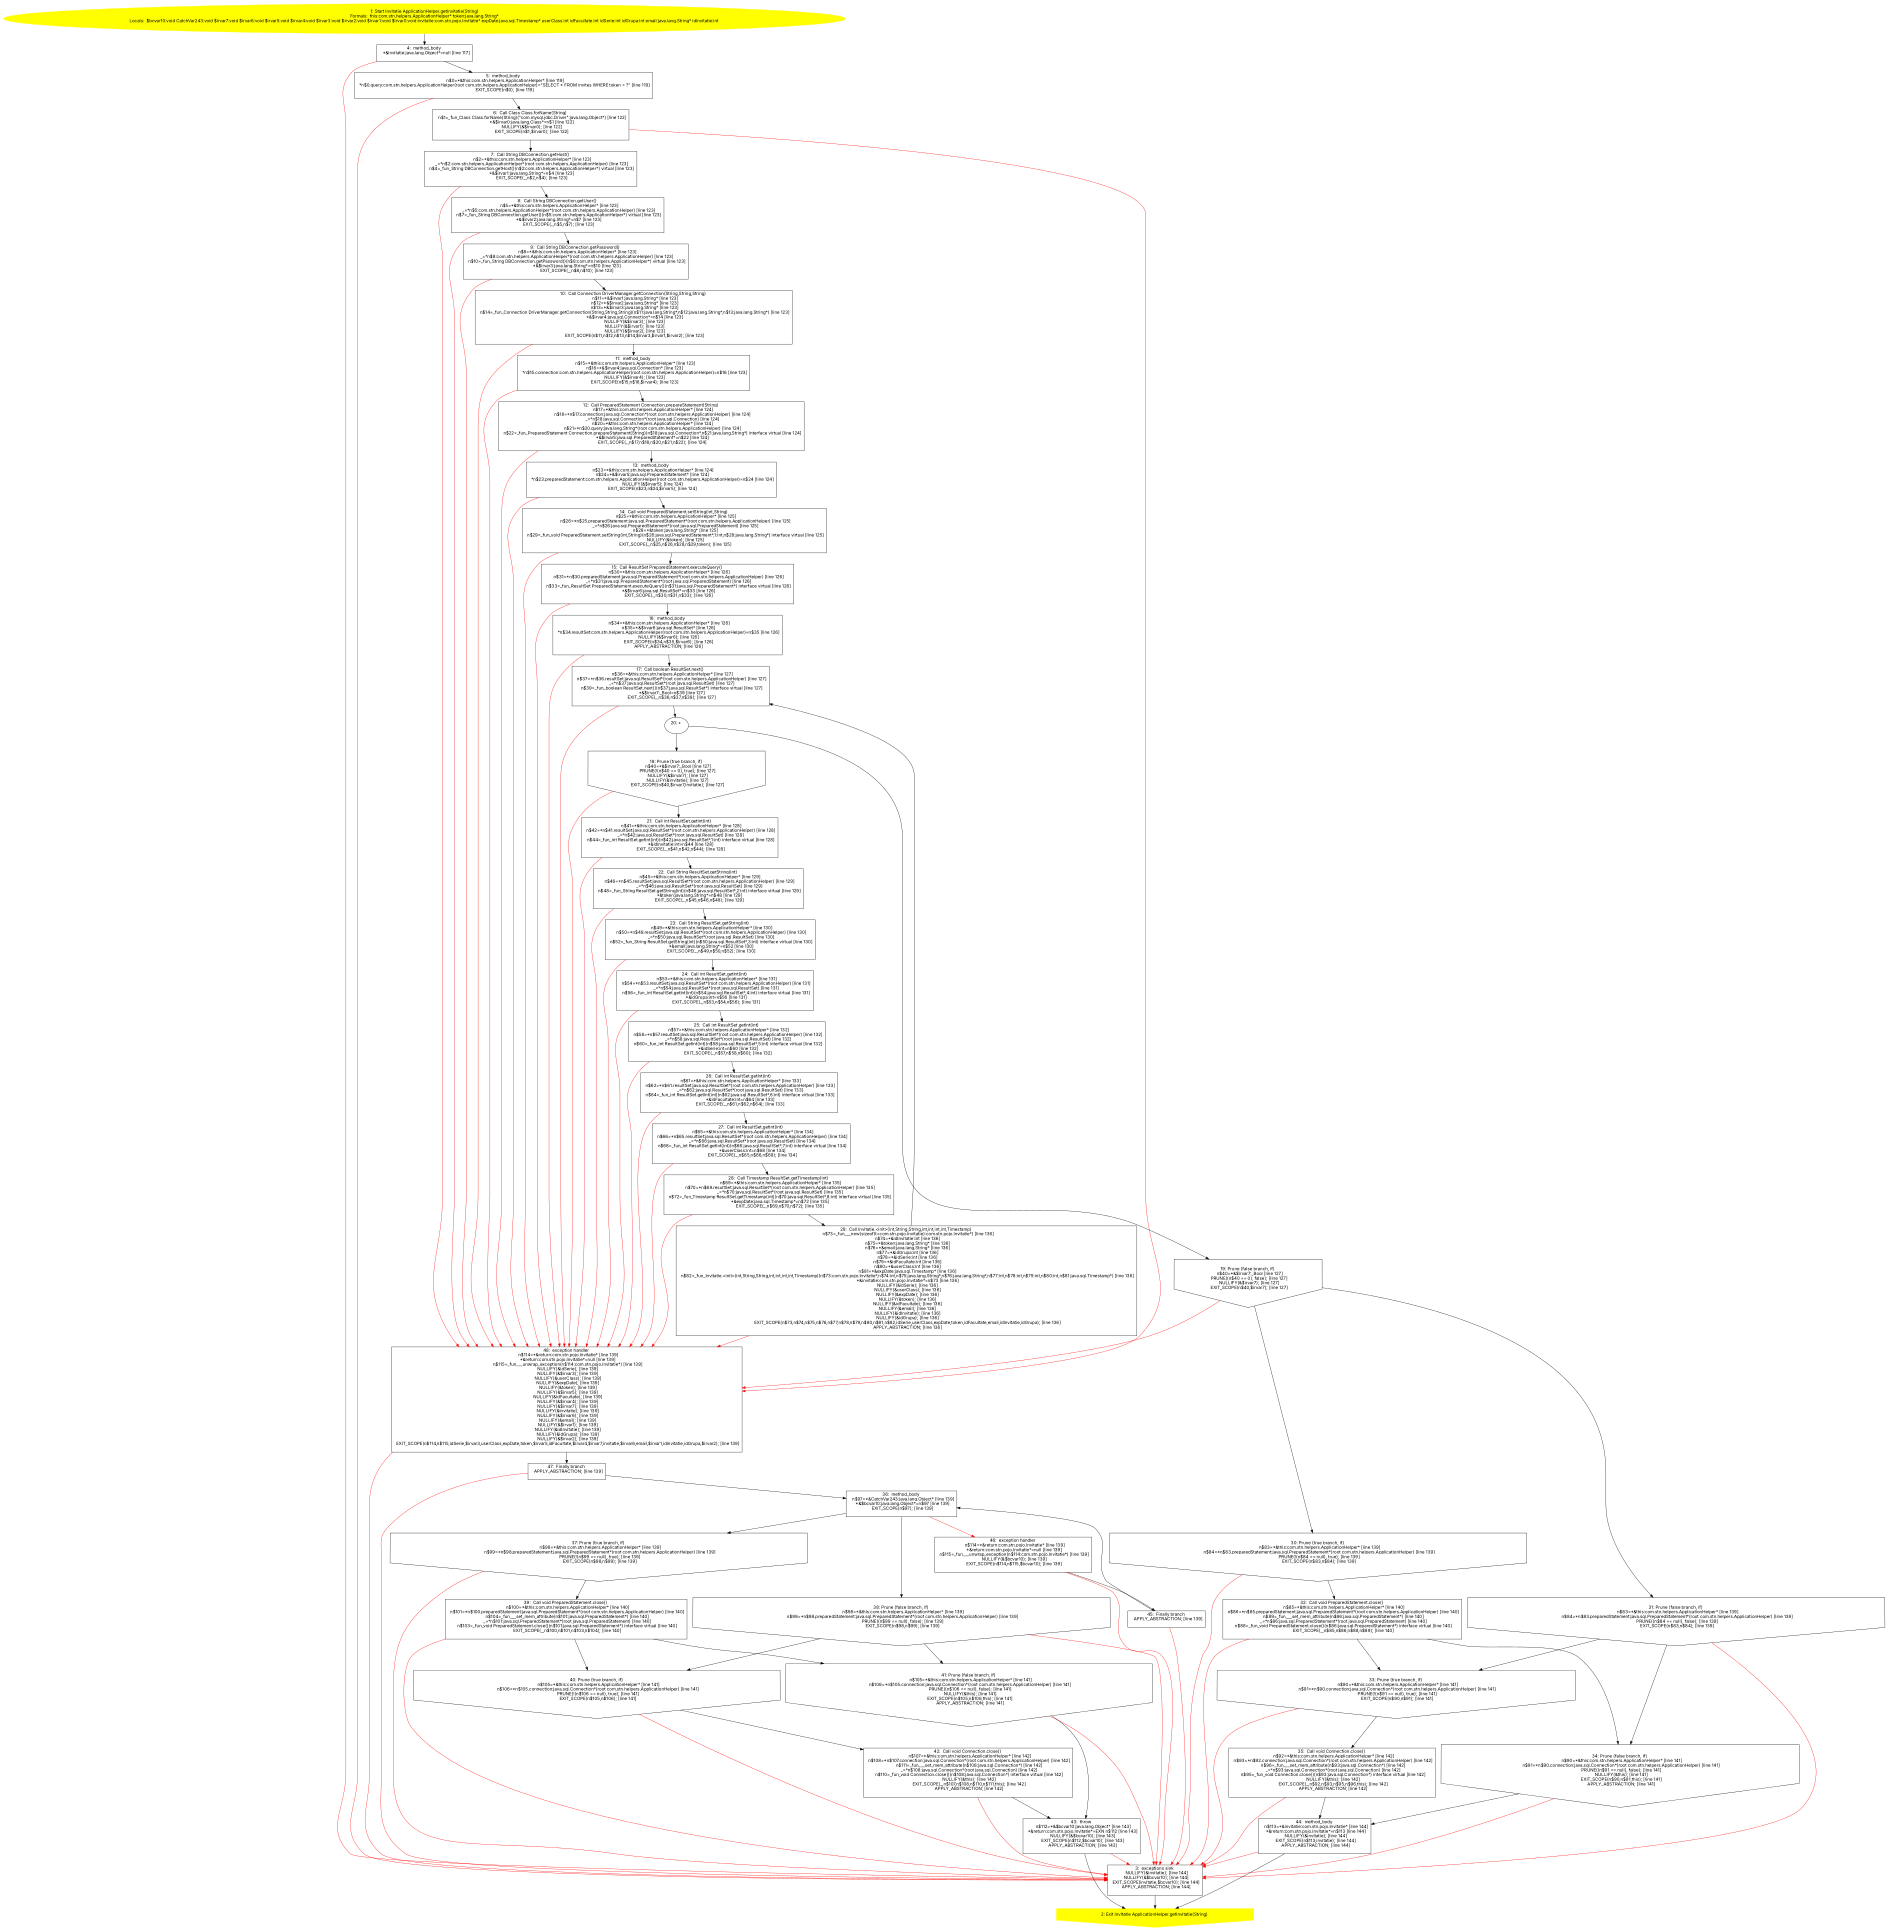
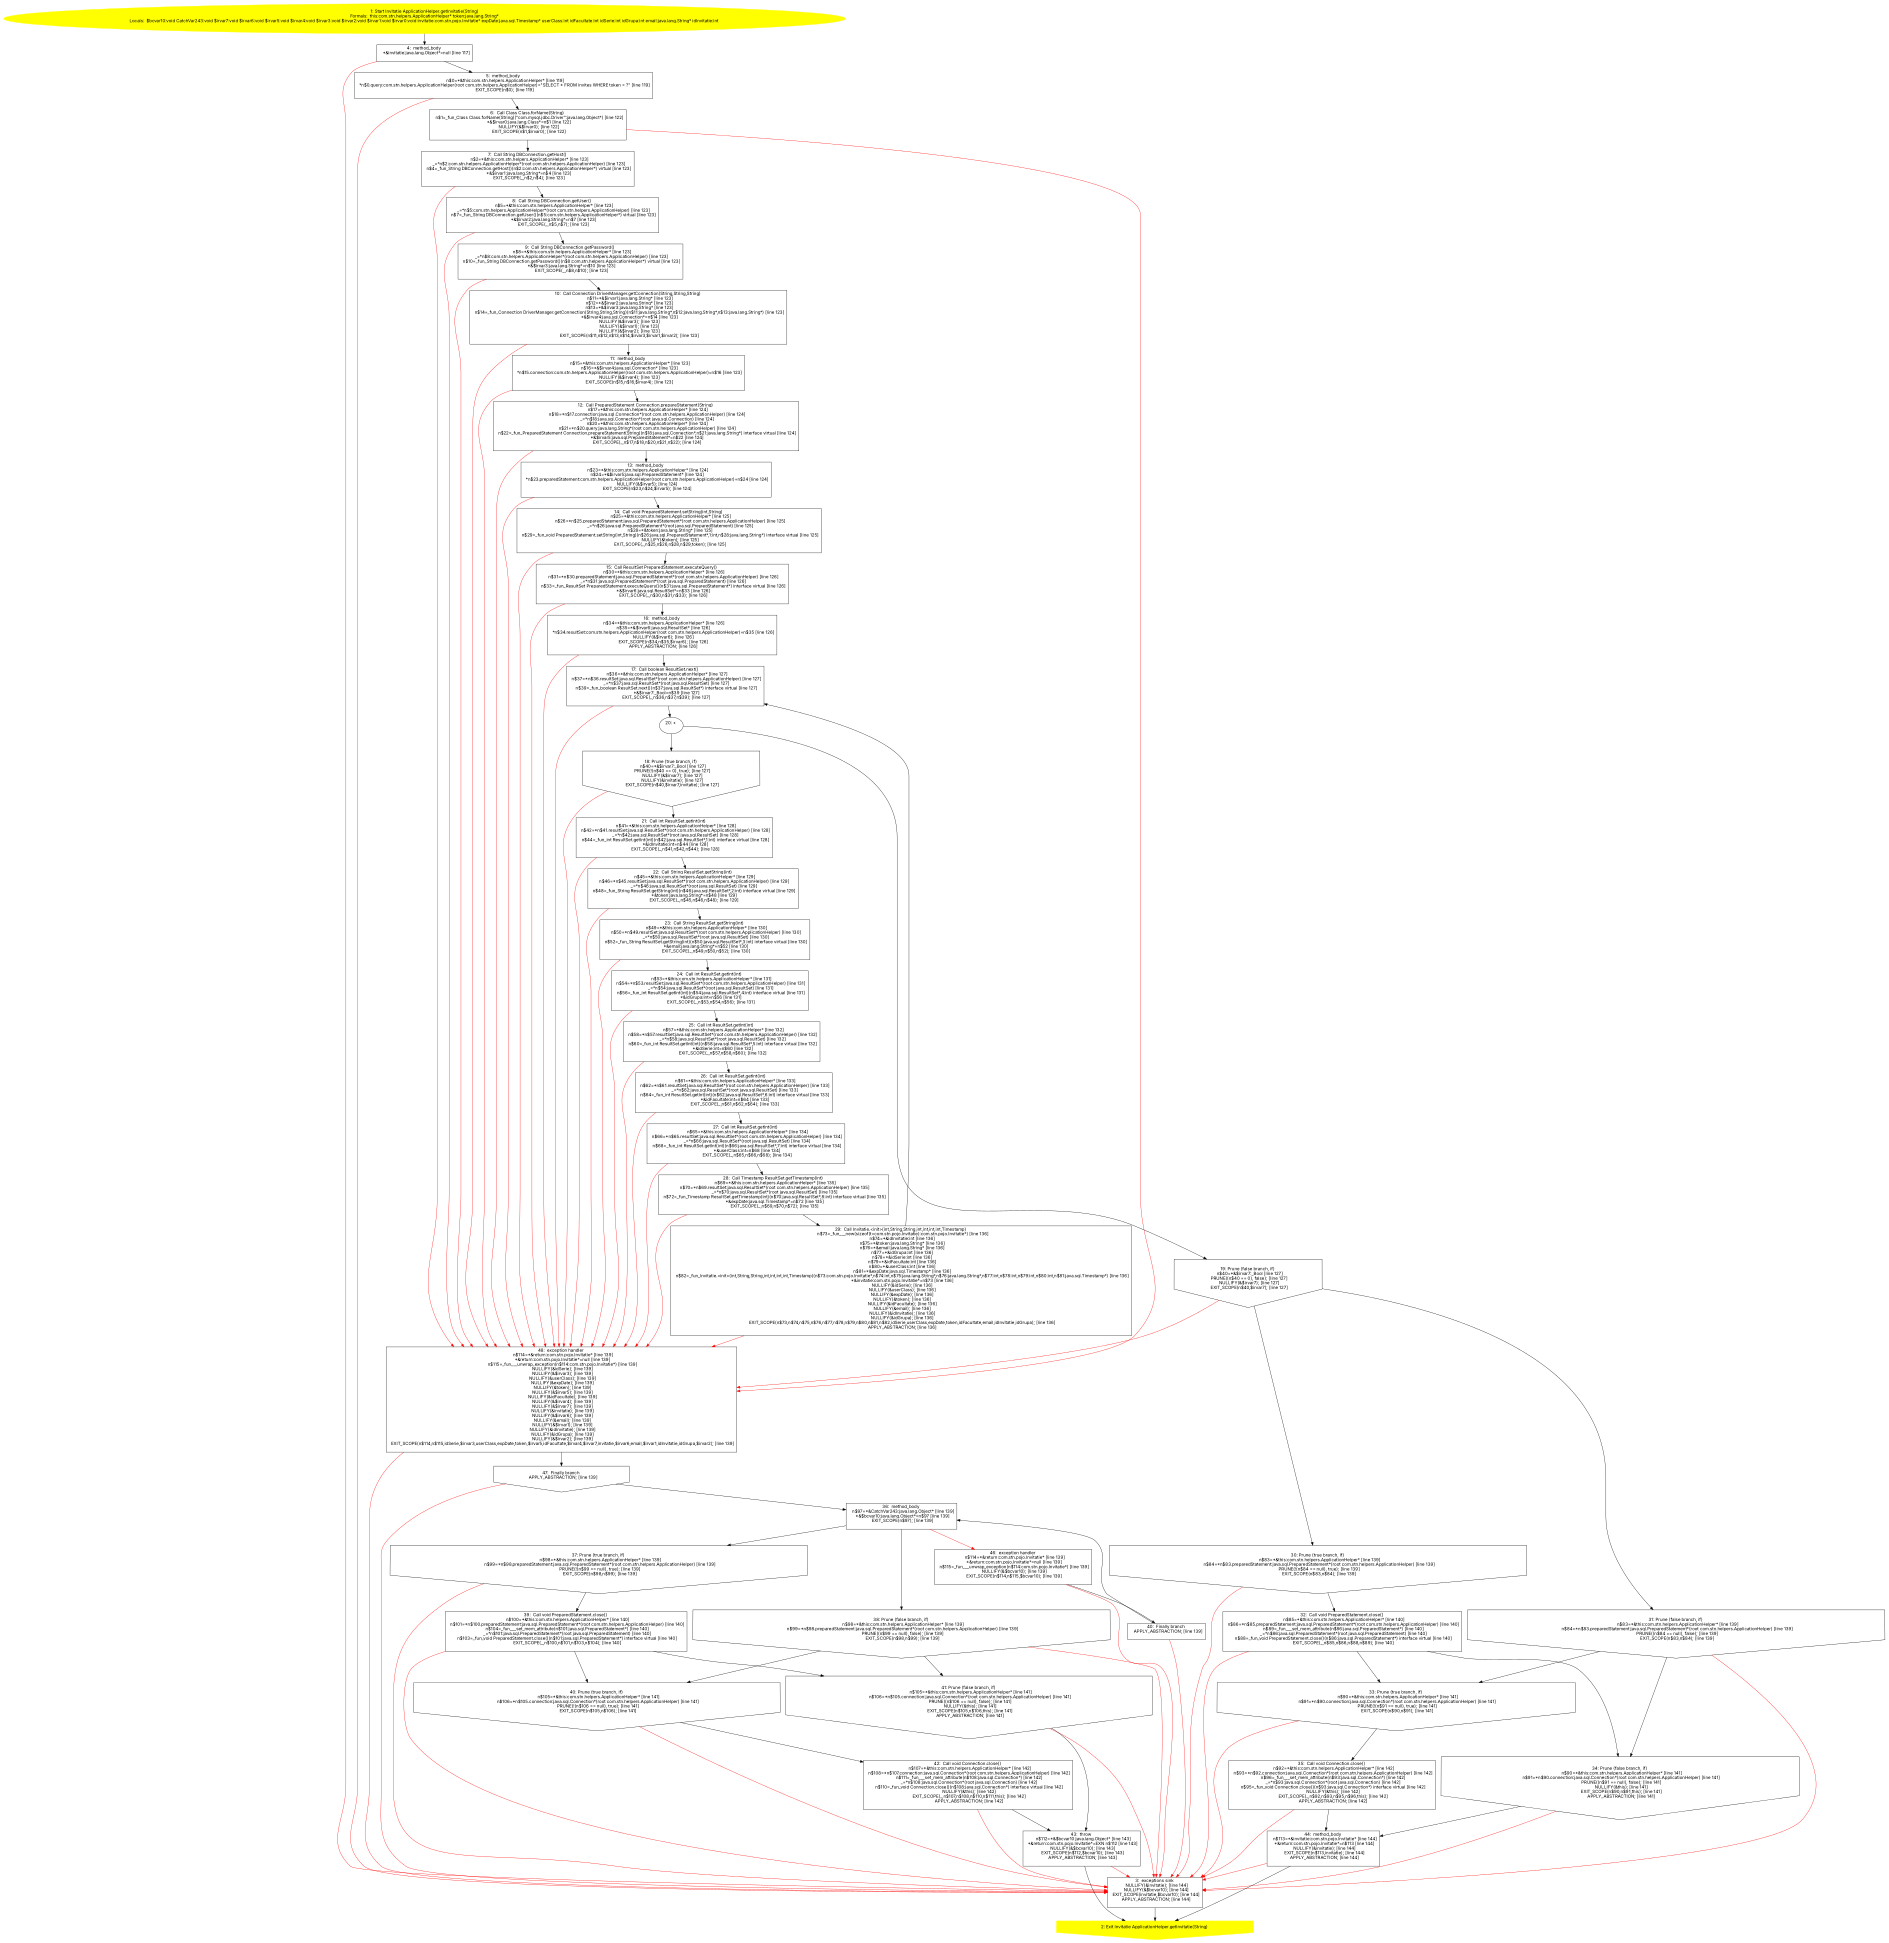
node "47:  Finally branch APPLY_ABSTRACTION; [line 139]": shape box -> invhouse
node "45:  Finally branch APPLY_ABSTRACTION; [line 139]": label "45:  Finally branch APPLY_ABSTRACTION; [line 139]" -> "40:  Finally branch APPLY_ABSTRACTION; [line 139]"
